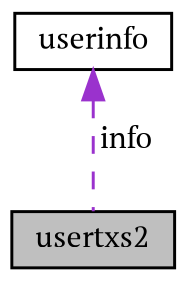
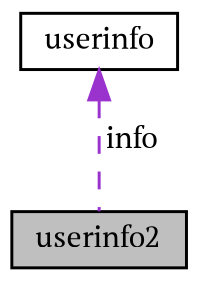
node "usertxs2": label "usertxs2" -> "userinfo2"
